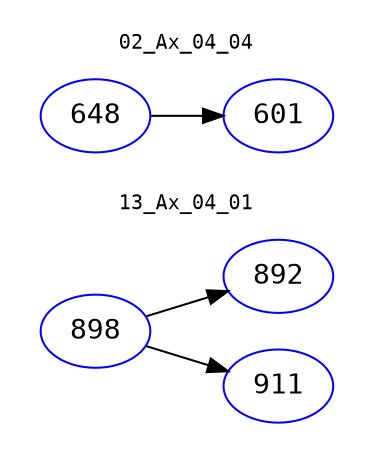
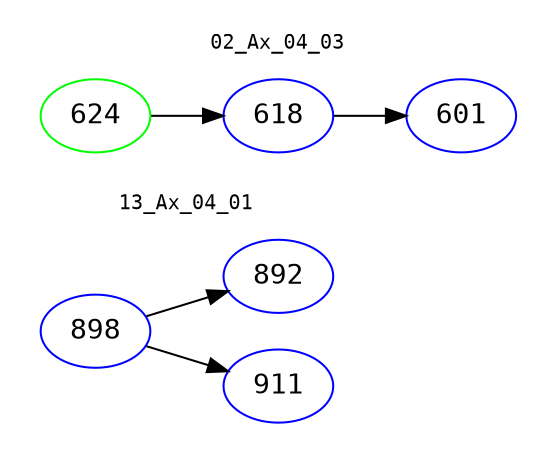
cluster "02_Ax_04_04": label "02_Ax_04_04" -> "02_Ax_04_03"
node "624": added
node "648": label "648" -> "618"
